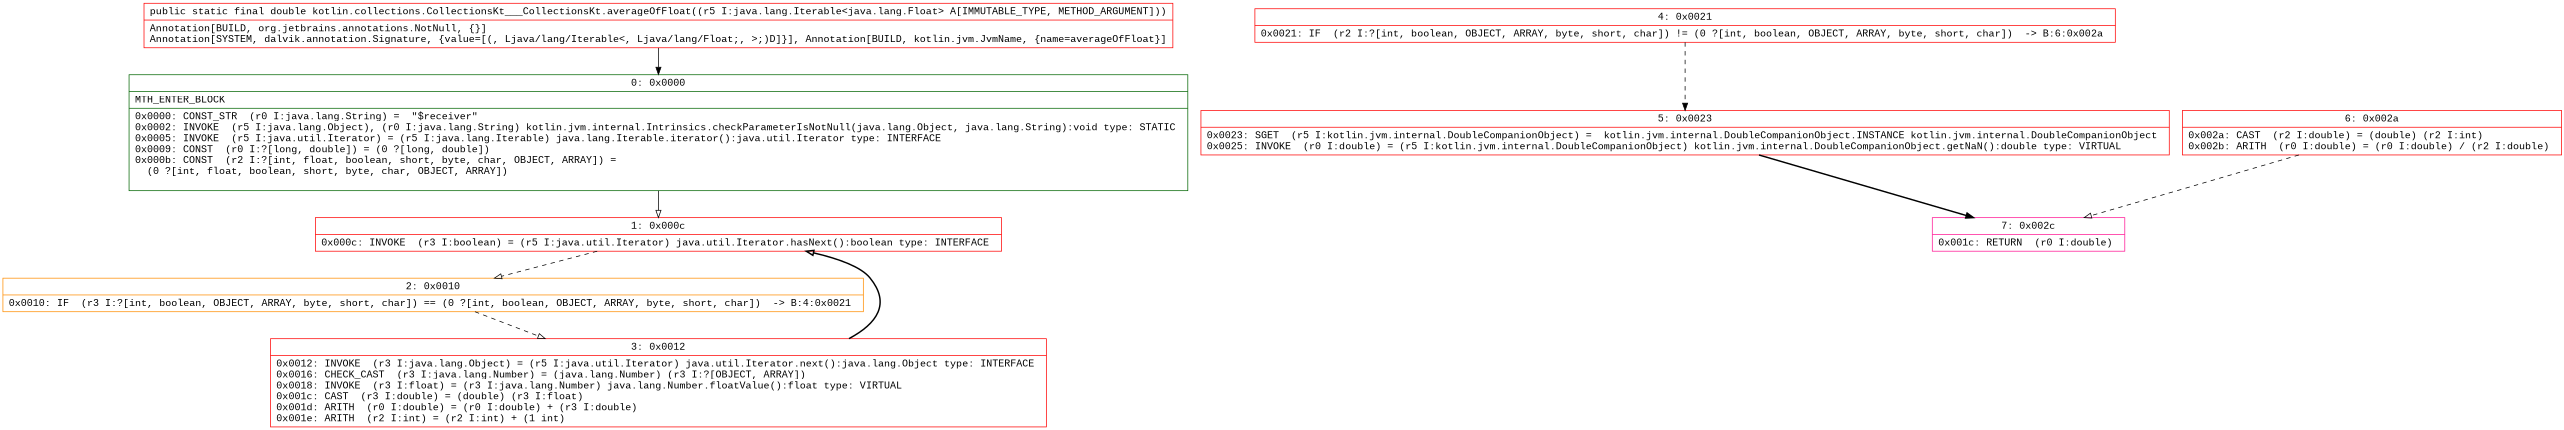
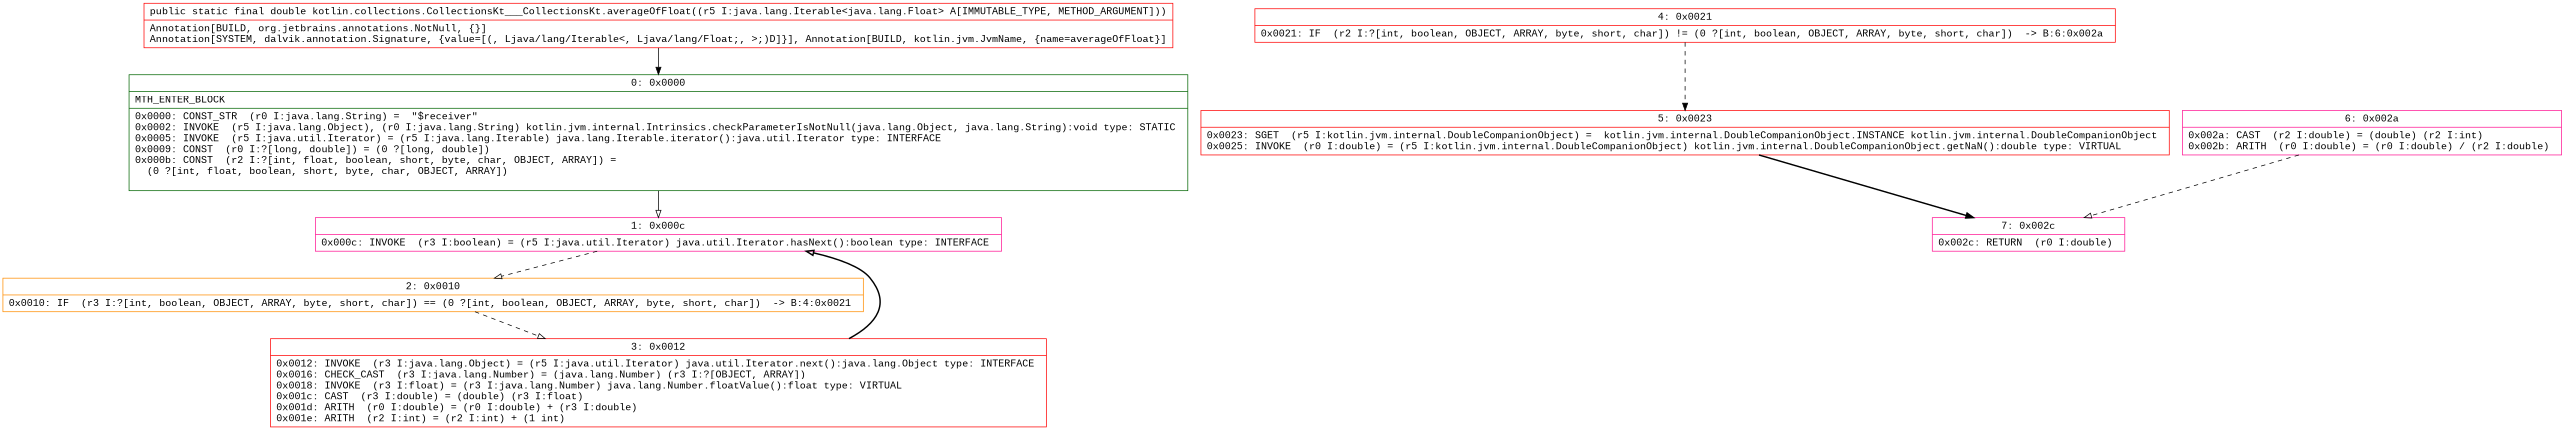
node "6: 0x002a": color red -> deeppink
node "1: 0x000c": color red -> deeppink
node "7: 0x002c": text "0x001c: RETURN  (r0 I:double)" -> "0x002c: RETURN  (r0 I:double)"
